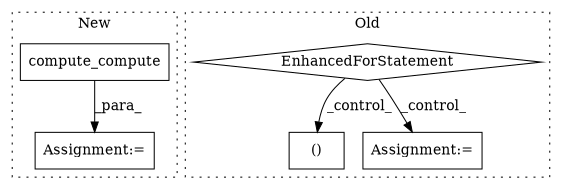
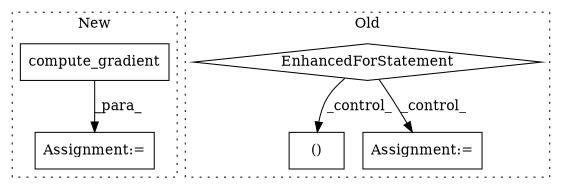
node "compute_compute": label "compute_compute" -> "compute_gradient"
